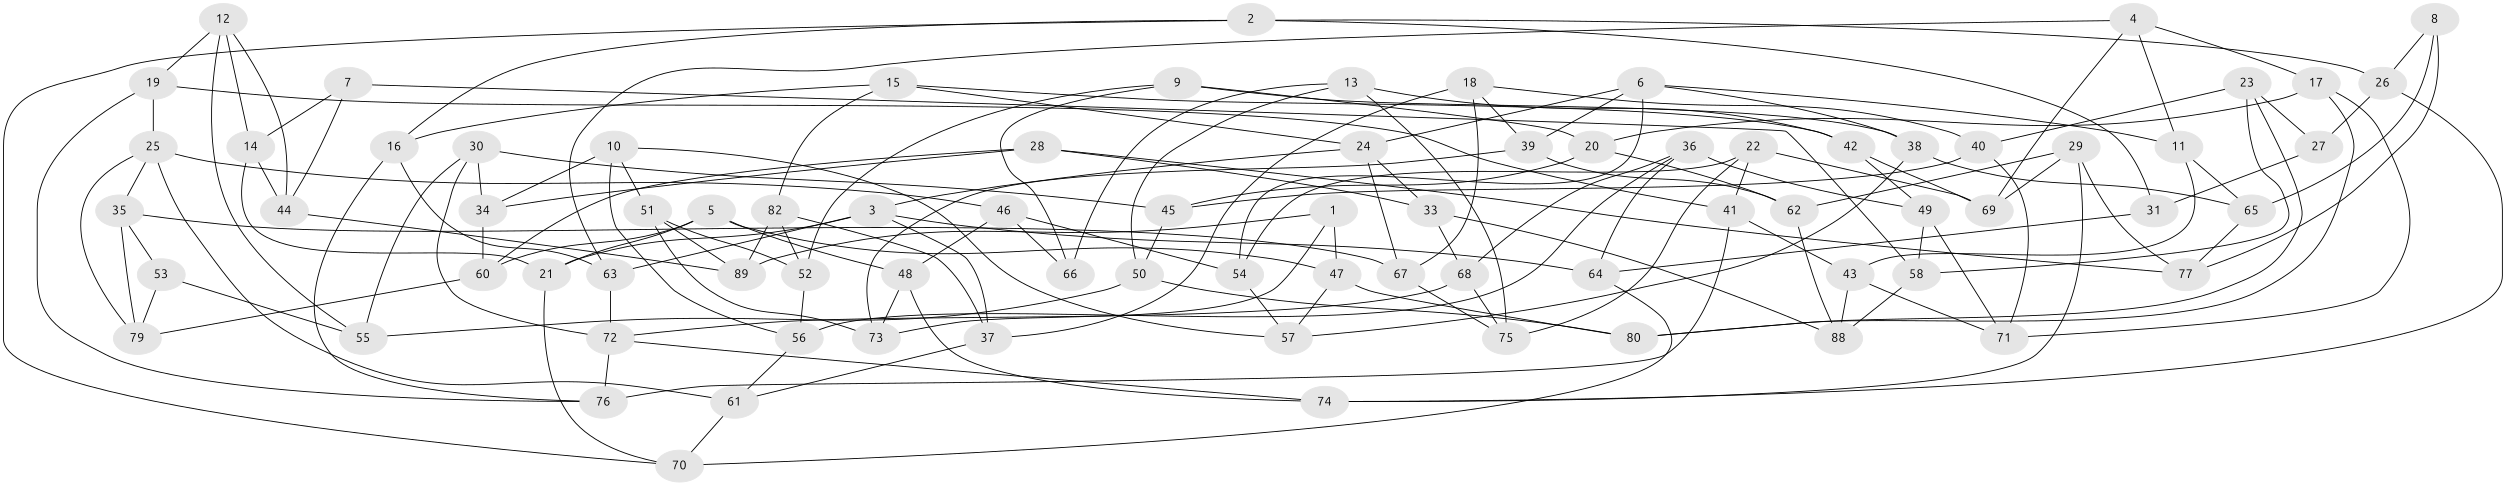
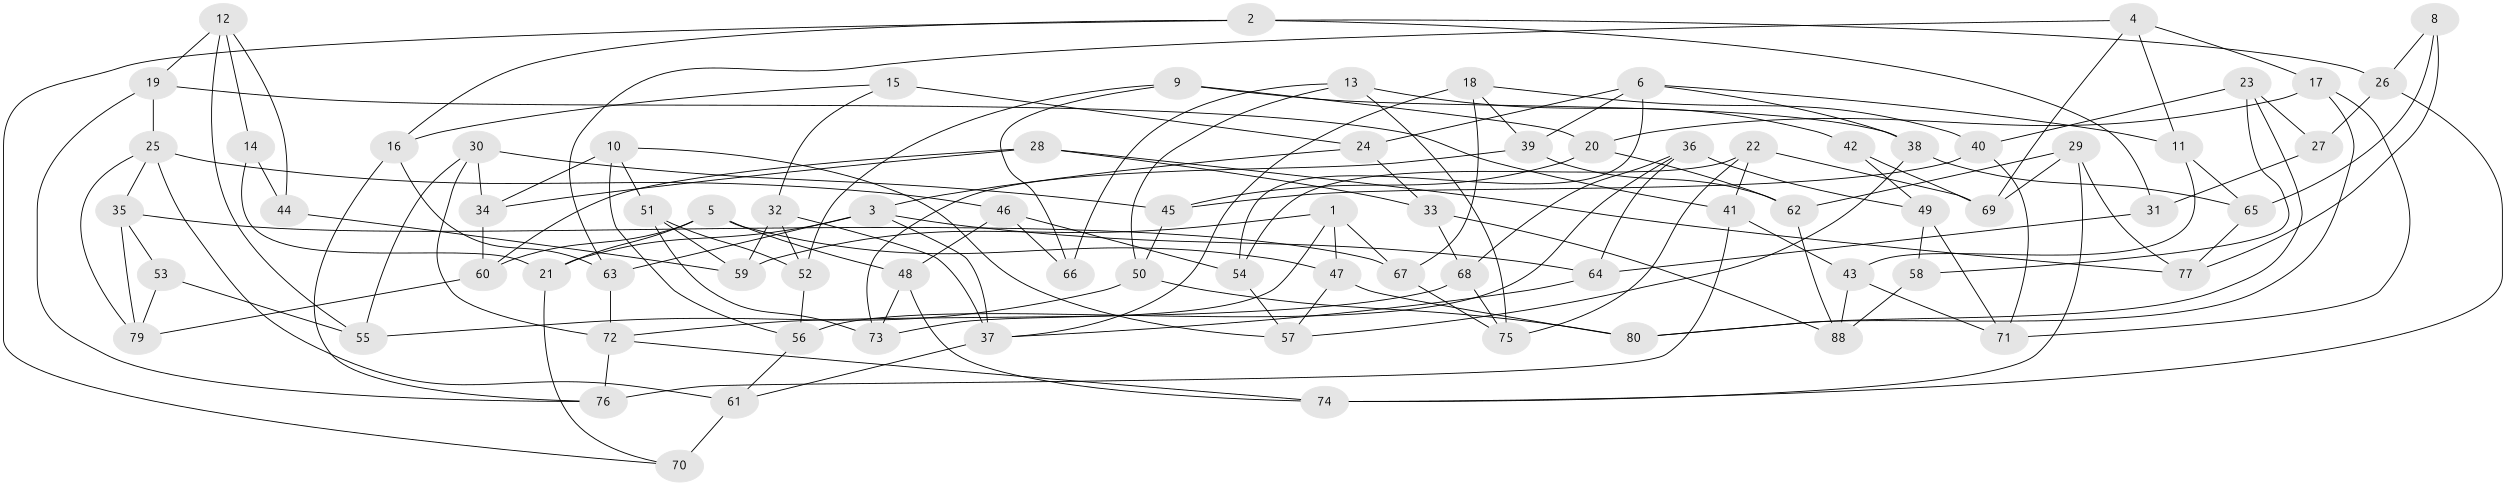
node "7": removed
edge "15" -- "42": removed
node "82": label "82" -> "32"
edge "24" -- "67": now "1" -- "67"
node "89": label "89" -> "59"
edge "64" -- "70": now "64" -- "37"
